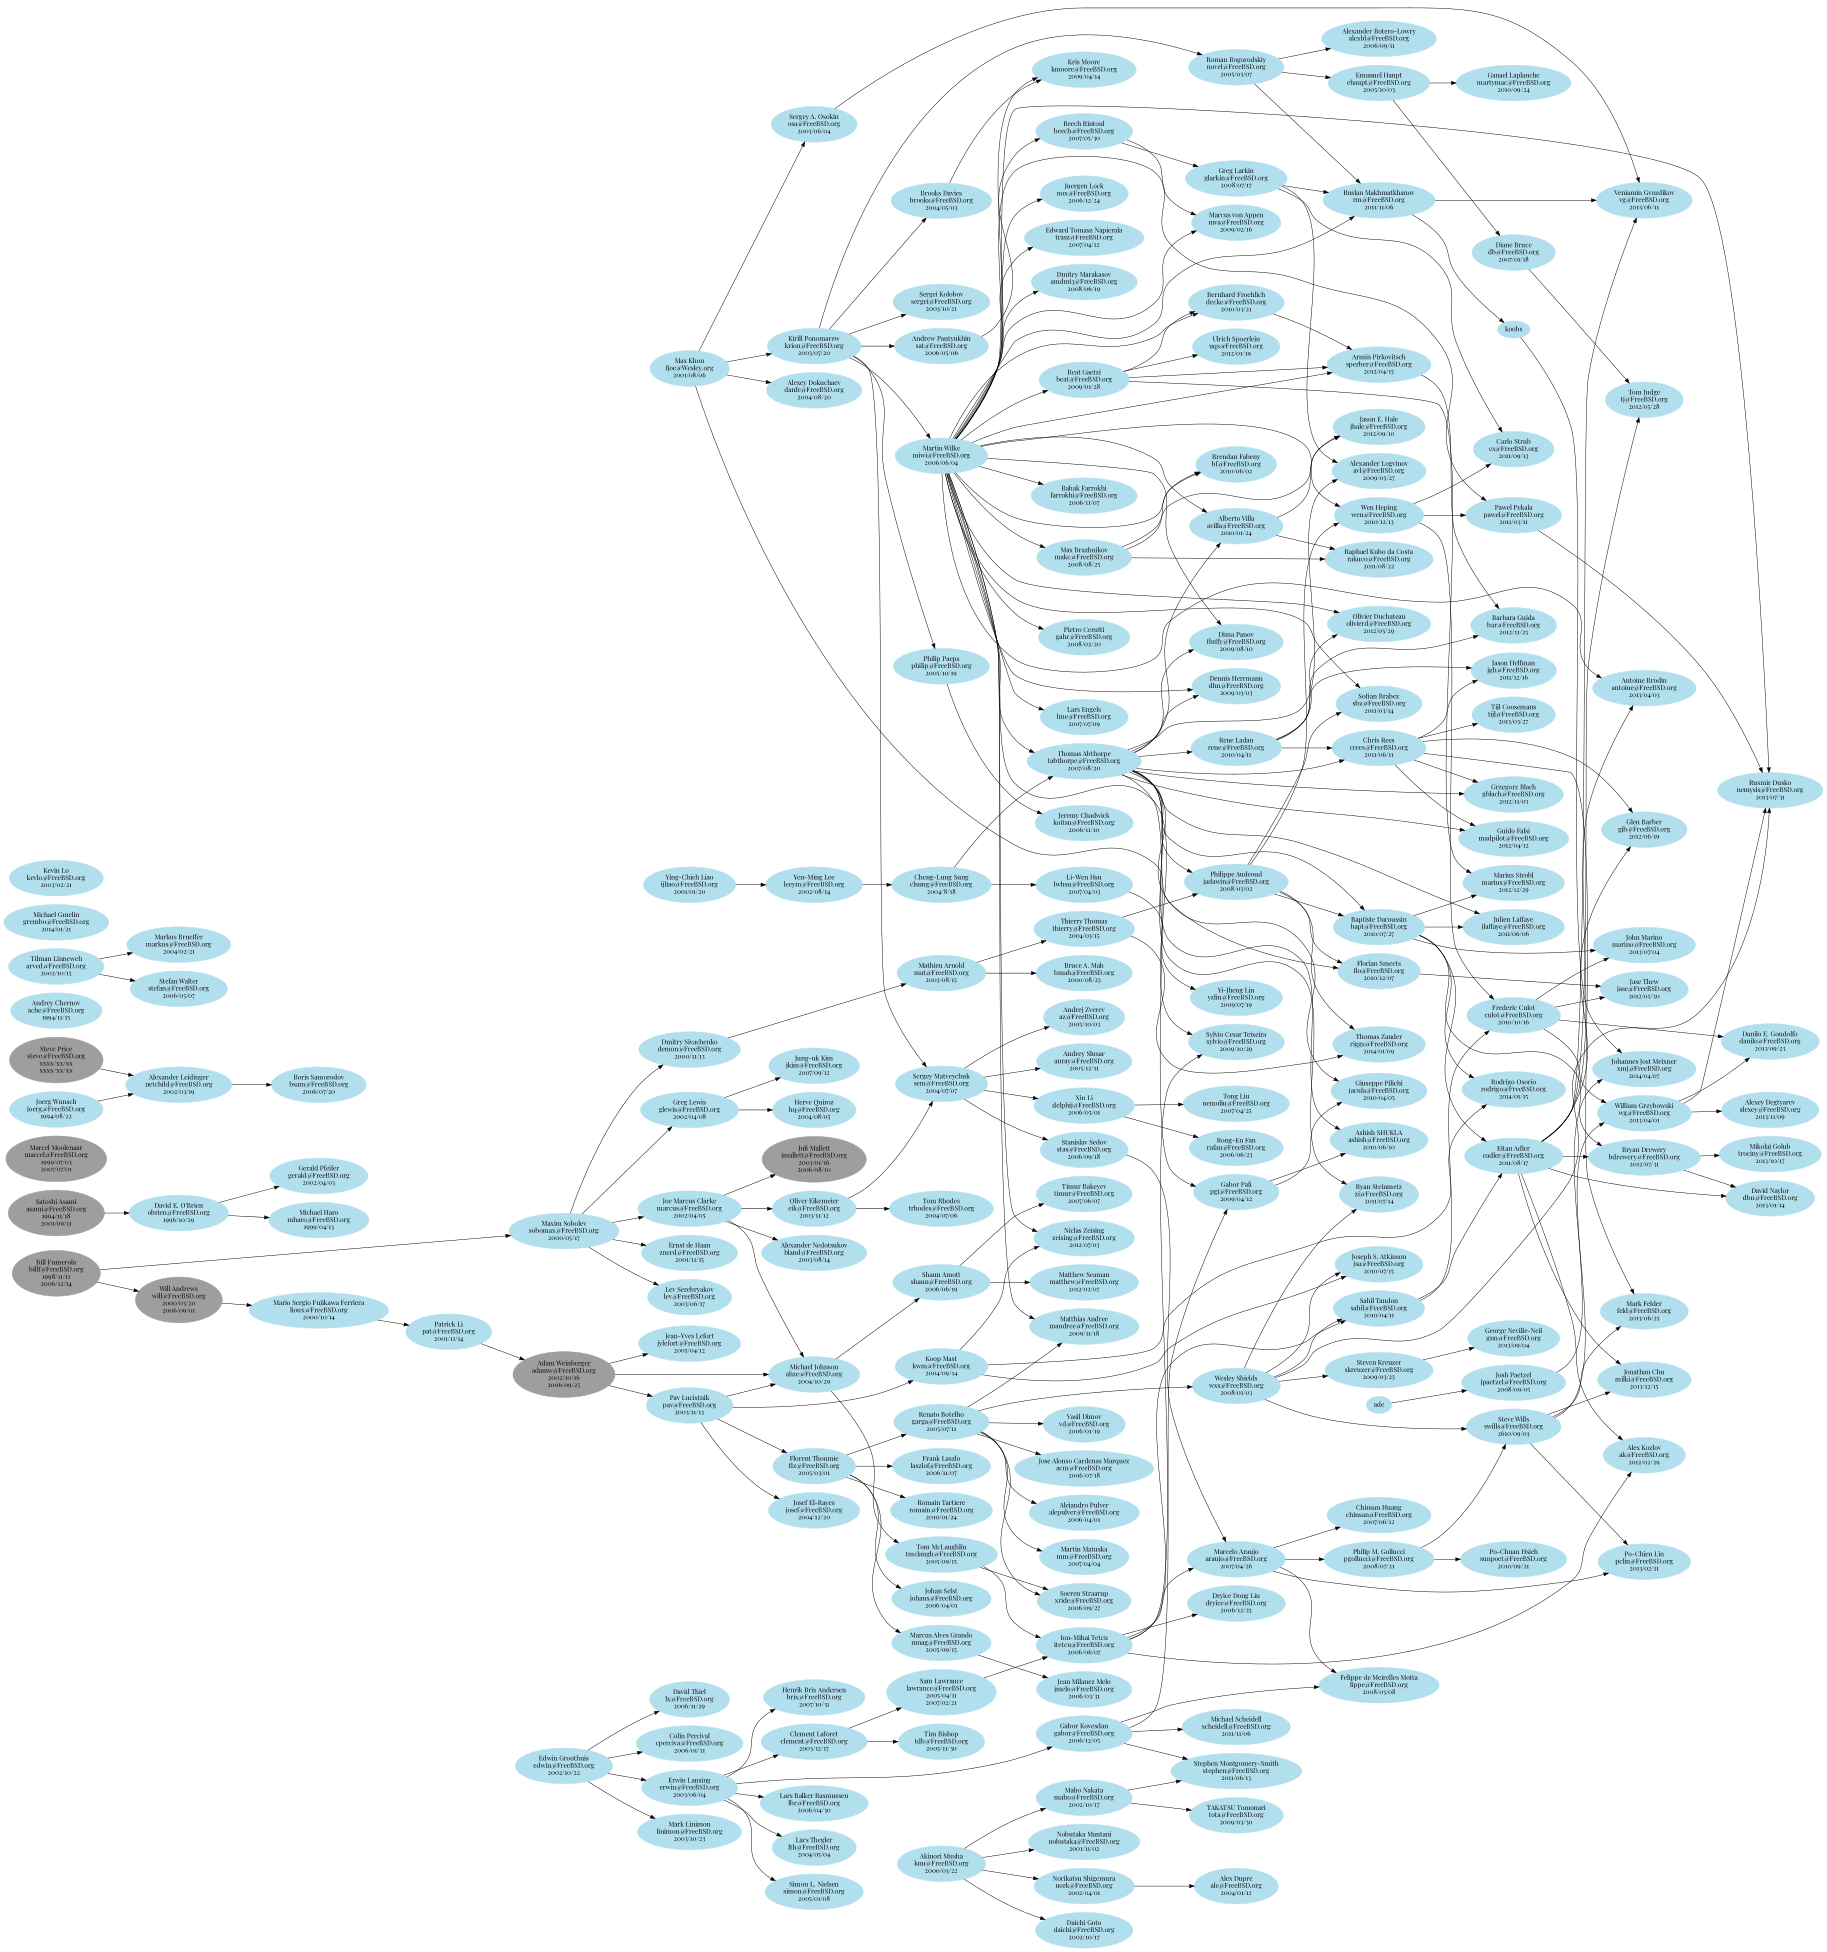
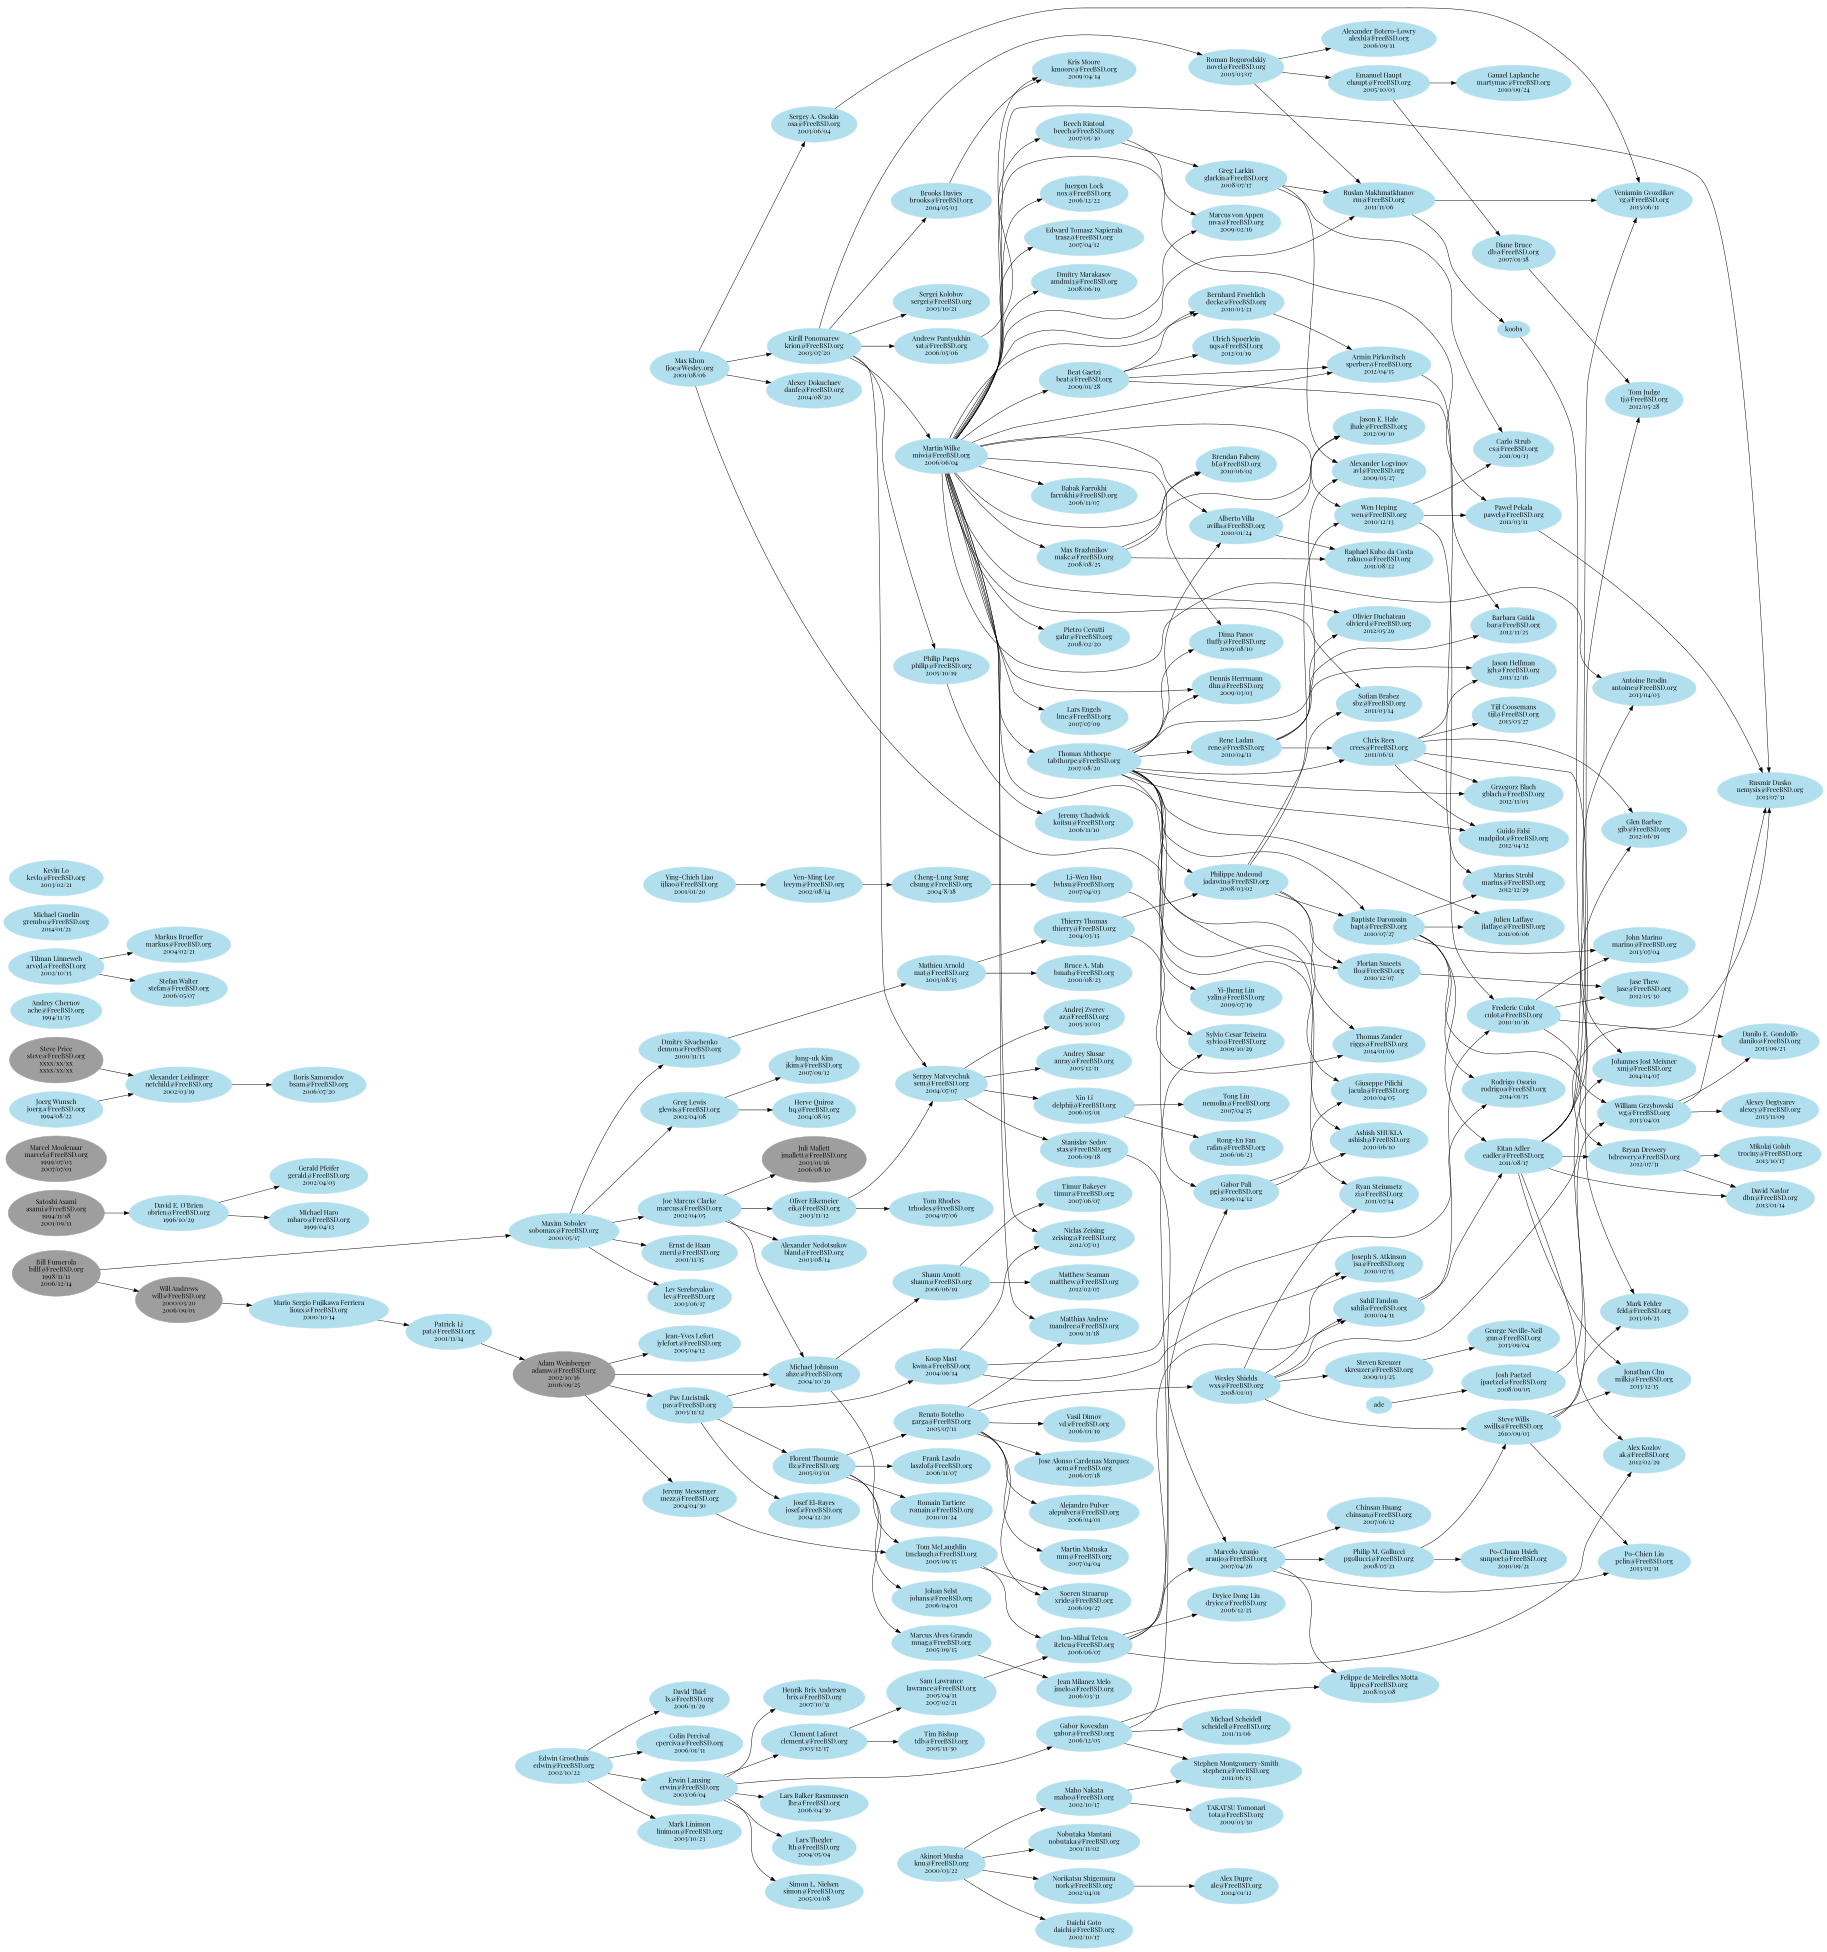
node "Juergen Lock nox@FreeBSD.org 2006/12/24": label "Juergen Lock nox@FreeBSD.org 2006/12/24" -> "Juergen Lock nox@FreeBSD.org 2006/12/22"
edge "Cheng-Lung Sung clsung@FreeBSD.org 2004/8/18" -> "Thomas Abthorpe tabthorpe@FreeBSD.org 2007/08/20": removed
node "Jeremy Messenger mezz@FreeBSD.org 2004/04/30": added
